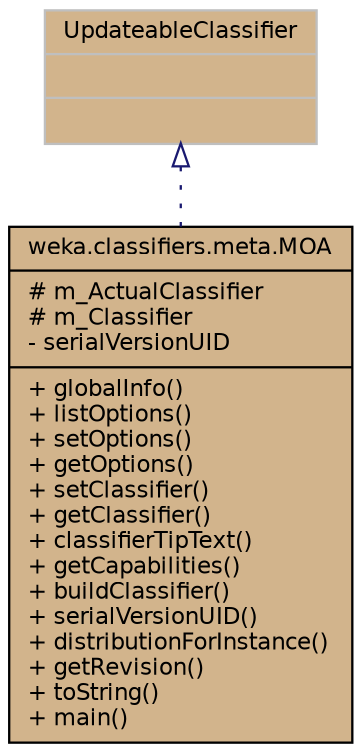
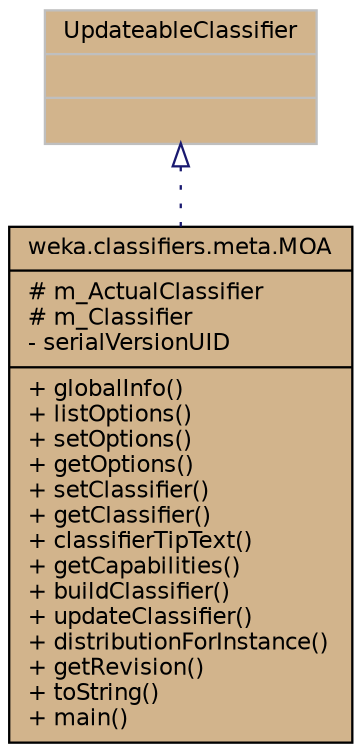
node "weka.classifiers.meta.MOA": text "+ serialVersionUID()" -> "+ updateClassifier()"
